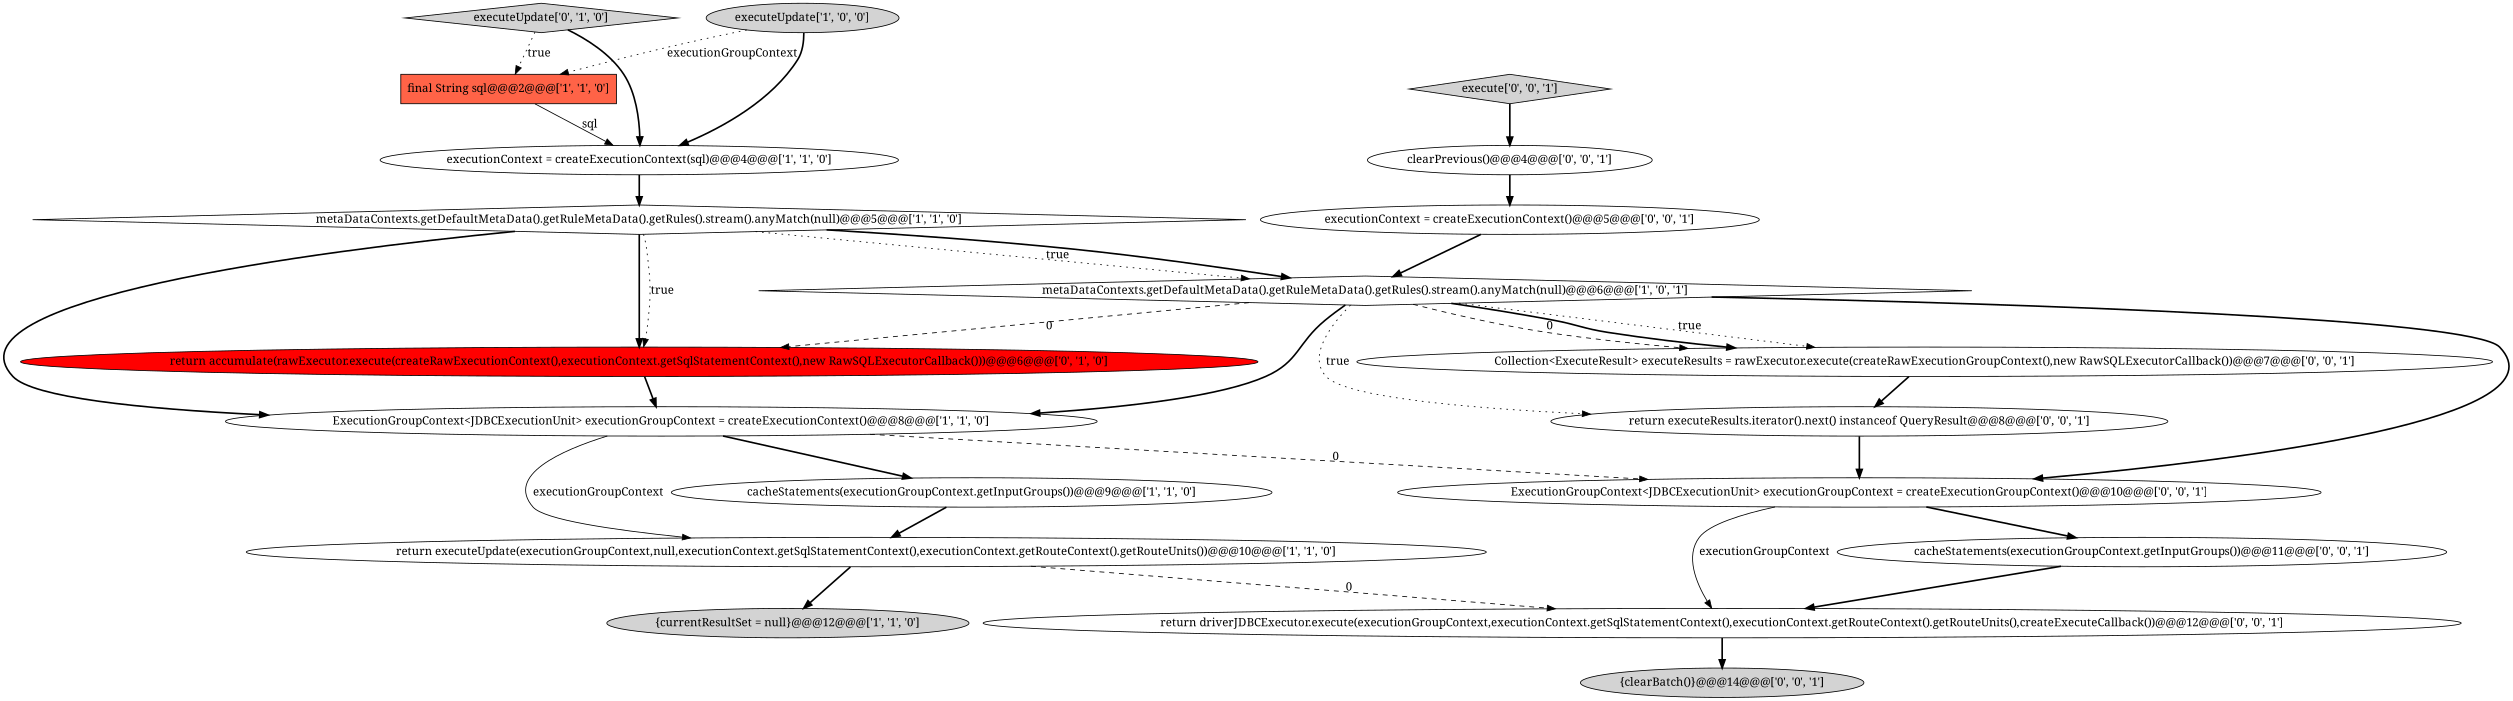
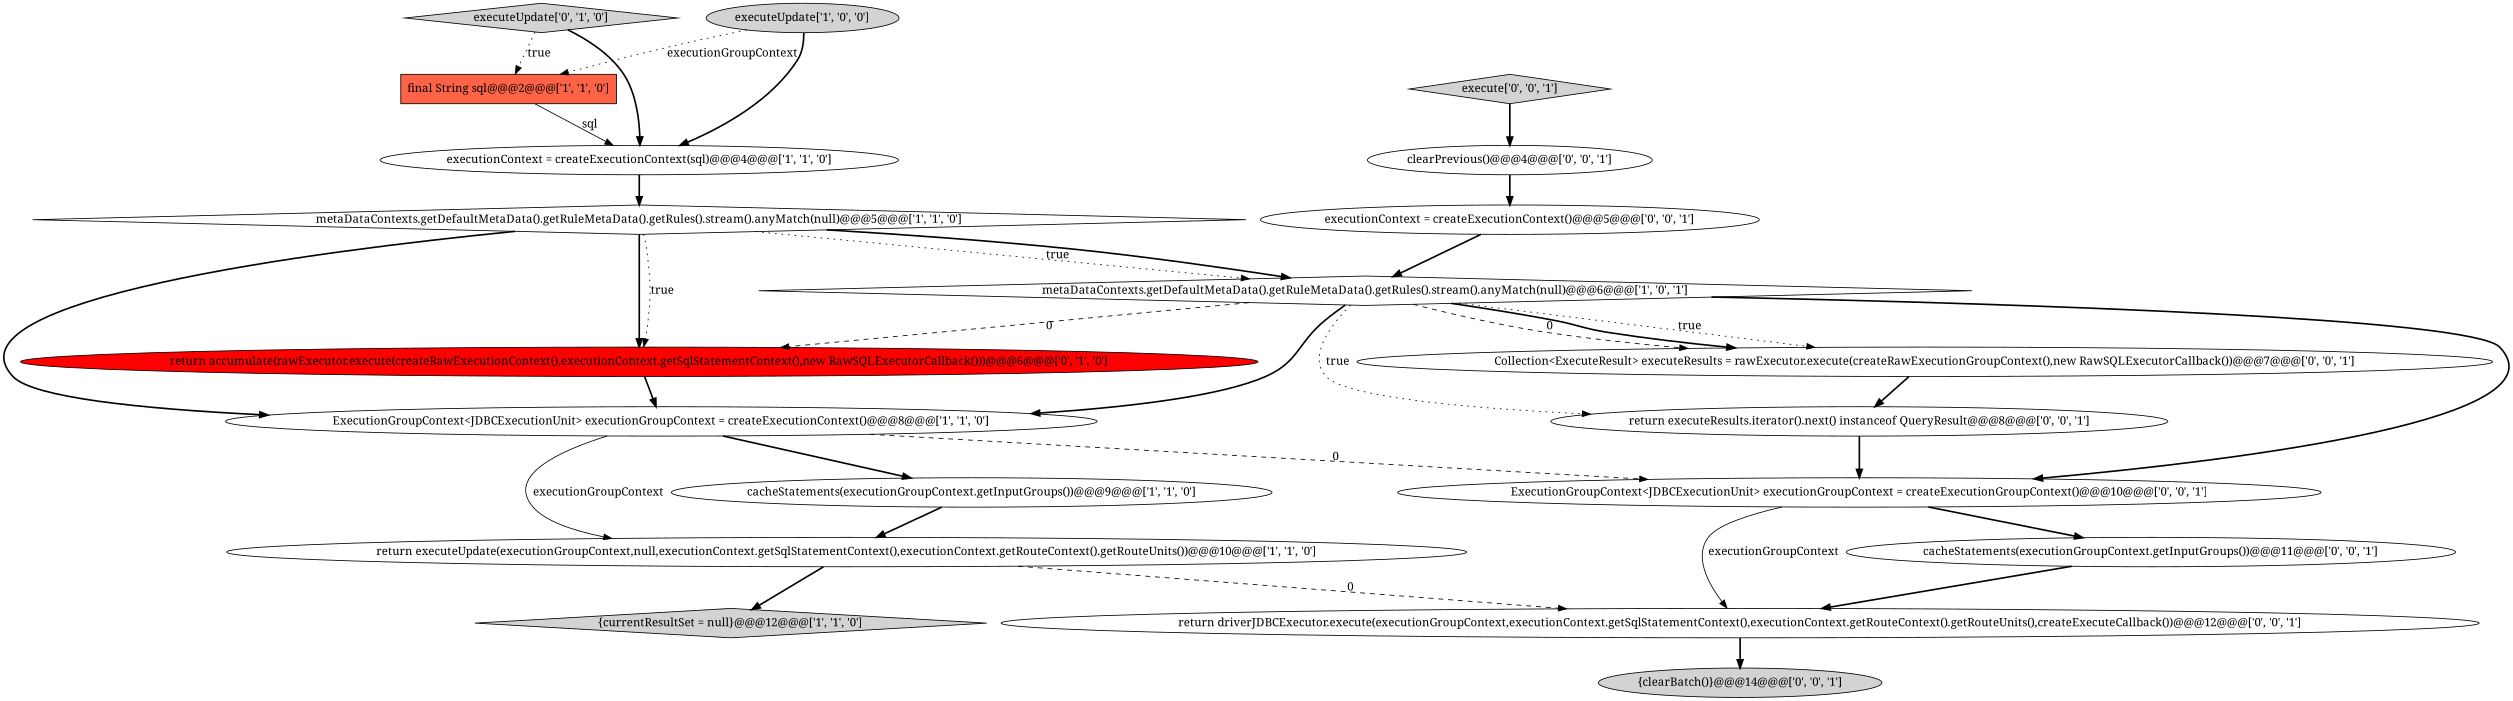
node "{currentResultSet = null}@@@12@@@['1', '1', '0']": shape ellipse -> diamond
